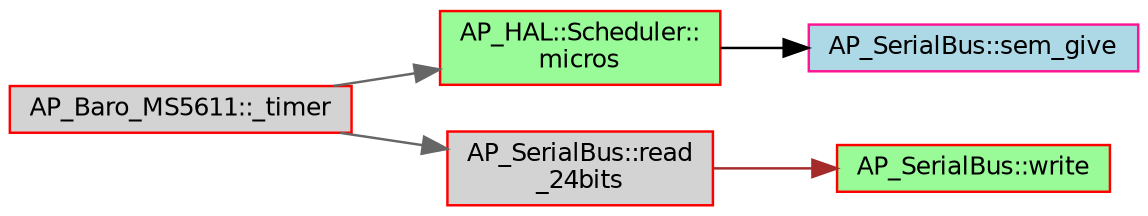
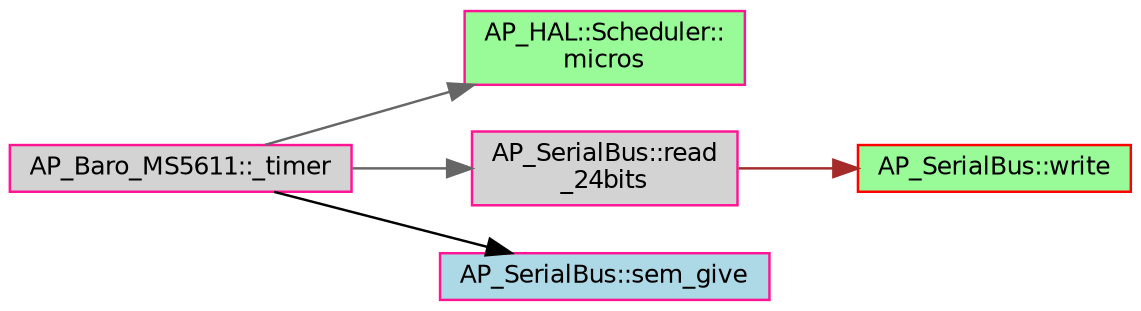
node "AP_HAL::Scheduler:: micros": color red -> deeppink
edge "AP_HAL::Scheduler:: micros" -> "AP_SerialBus::sem_give": now "AP_Baro_MS5611::_timer" -> "AP_SerialBus::sem_give"
node "AP_Baro_MS5611::_timer": color red -> deeppink
node "AP_SerialBus::read _24bits": color red -> deeppink
